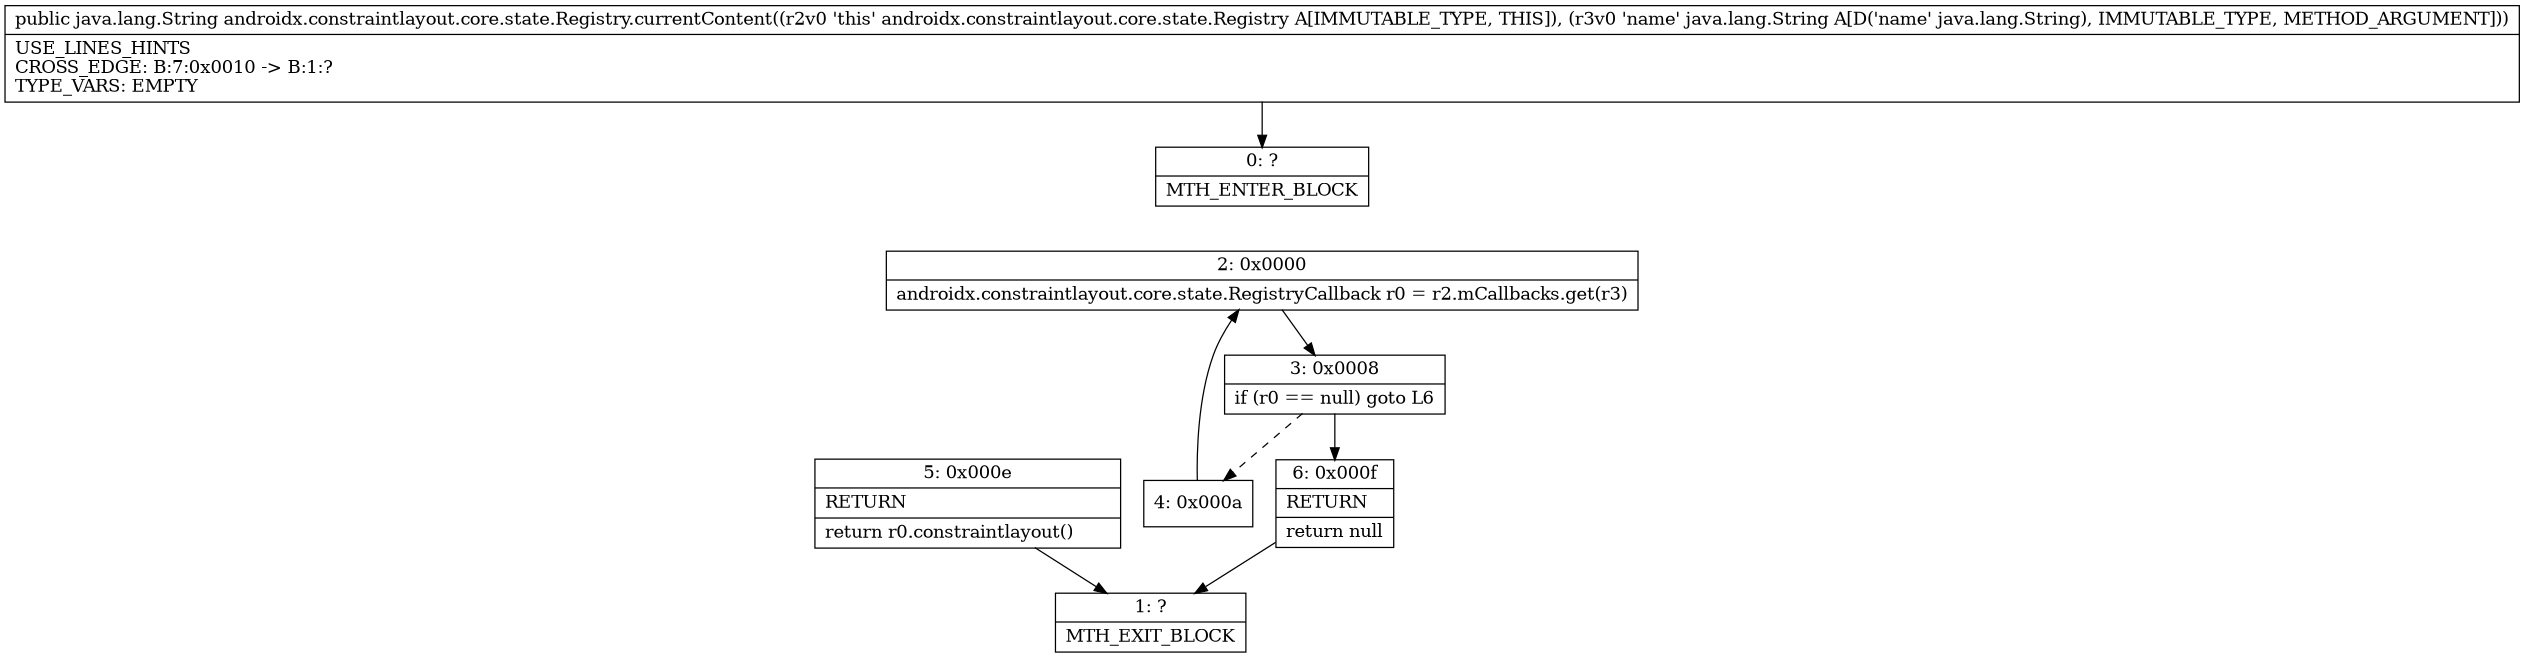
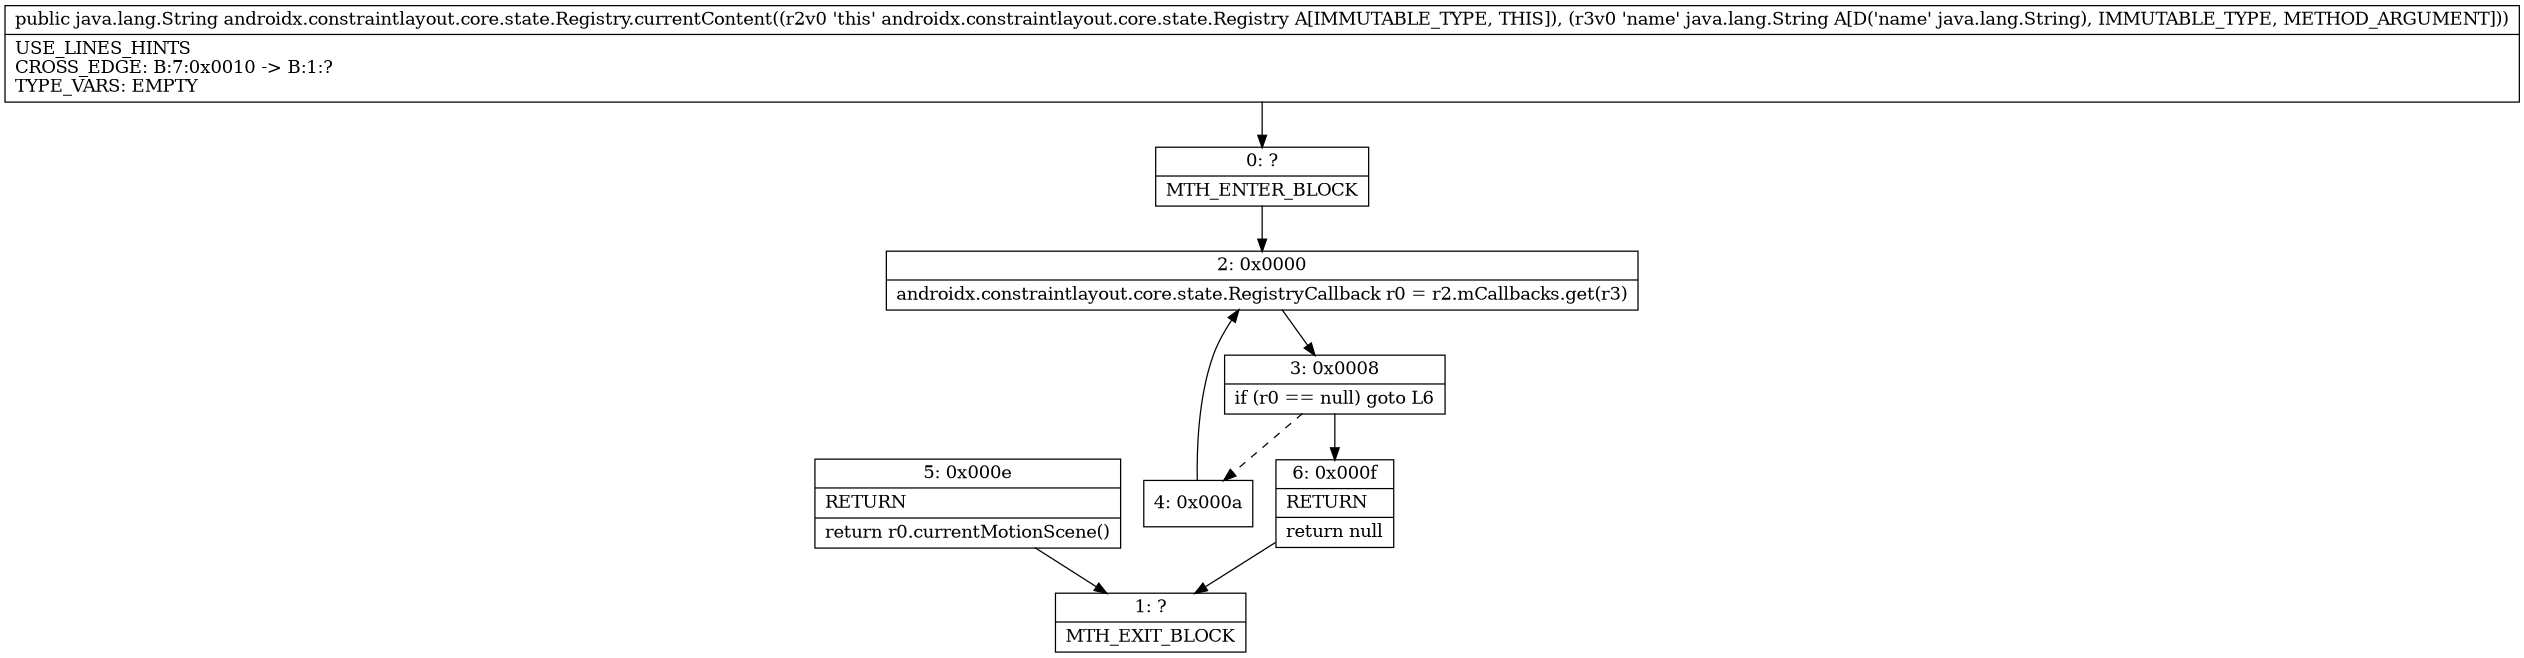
edge "0: ?" -> "2: 0x0000": added
node "5: 0x000e": text "return r0.constraintlayout()" -> "return r0.currentMotionScene()"
